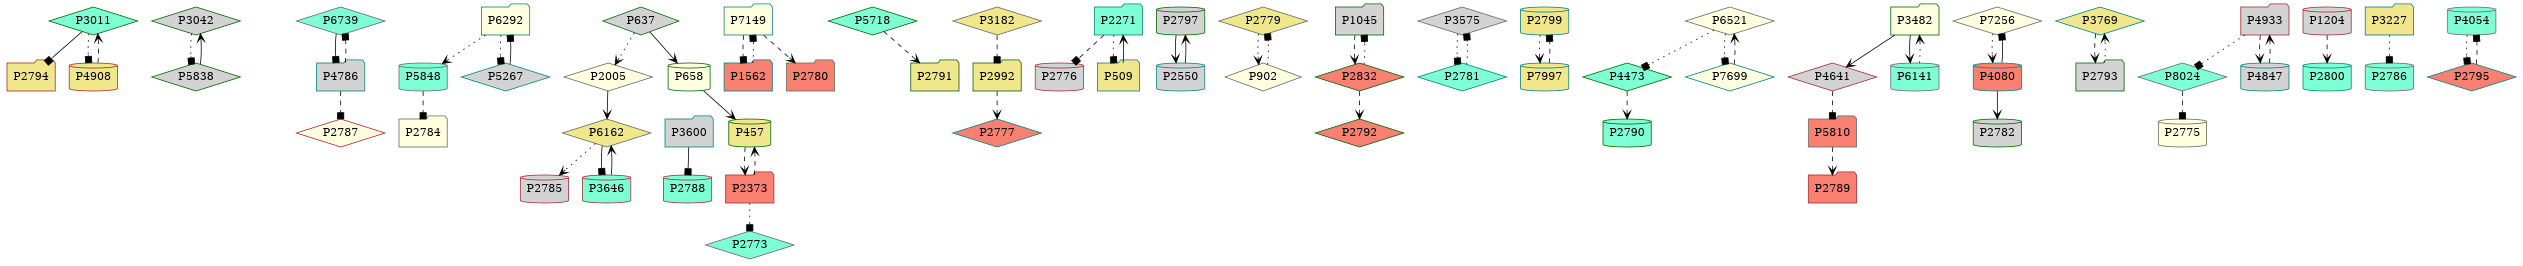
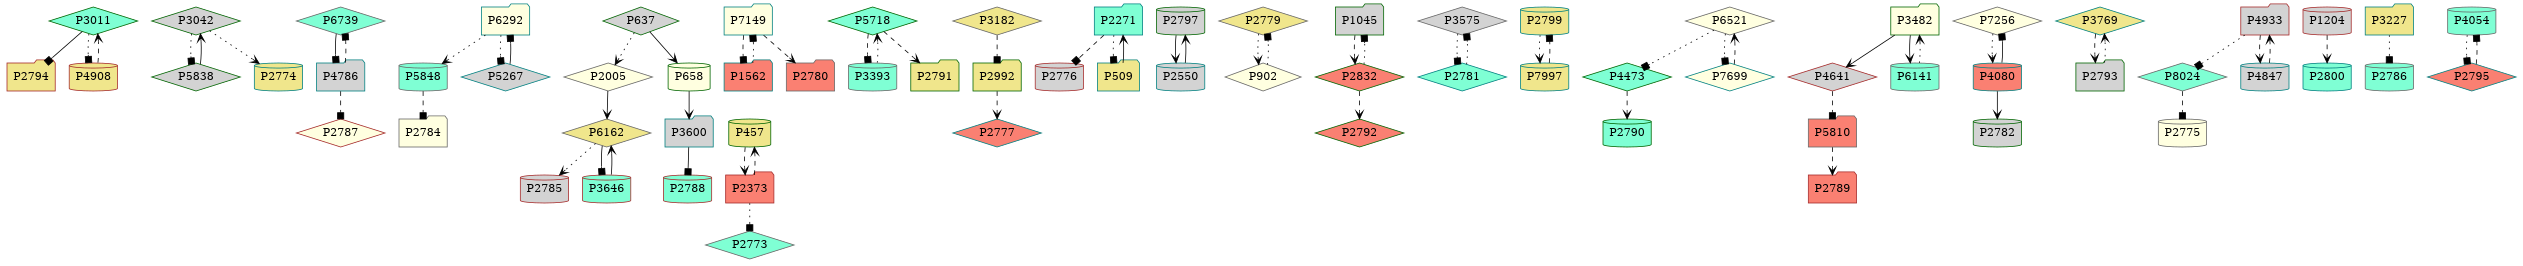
node "P2774": added
node "P3393": added
edge "P658" -> "P457": now "P658" -> "P3600"
